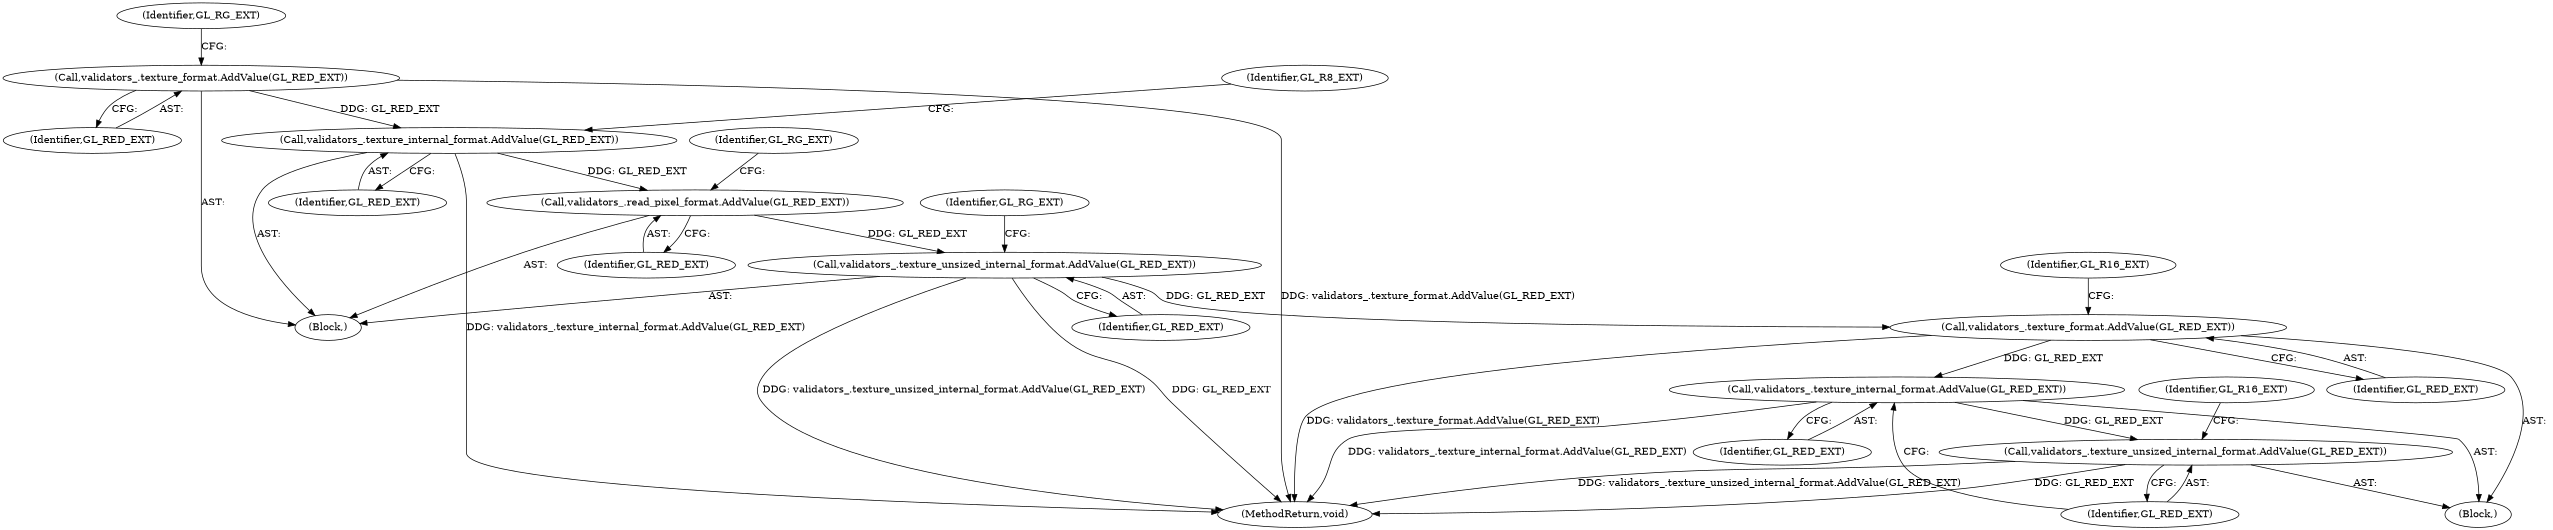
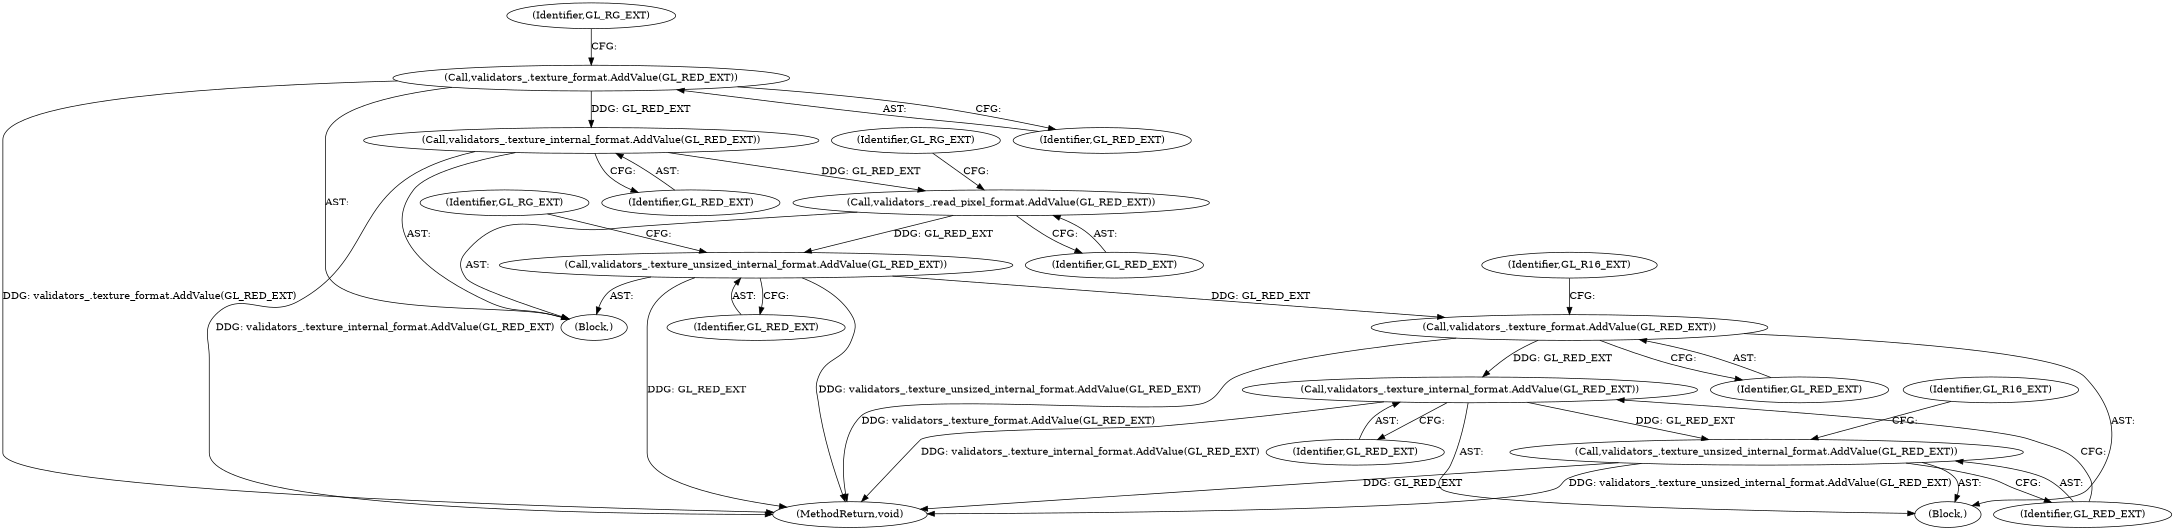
node "(Identifier,GL_R8_EXT)": removed
